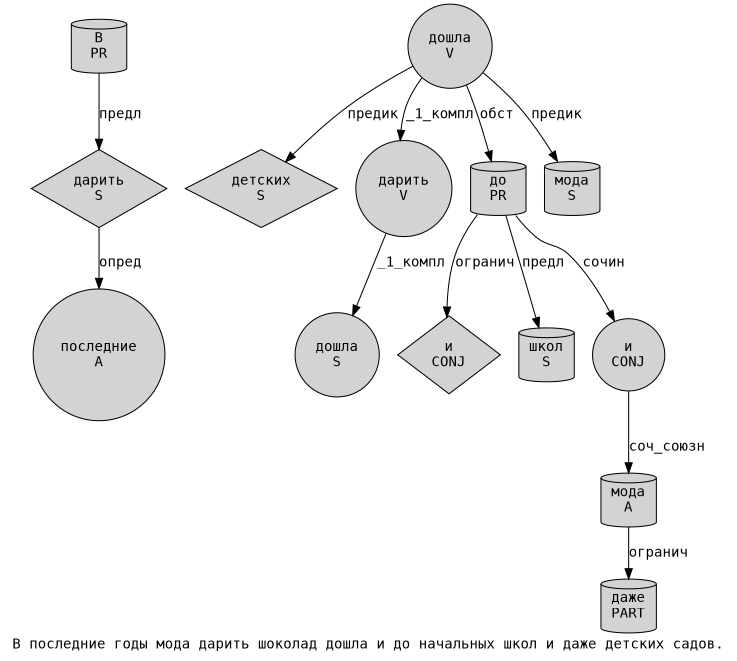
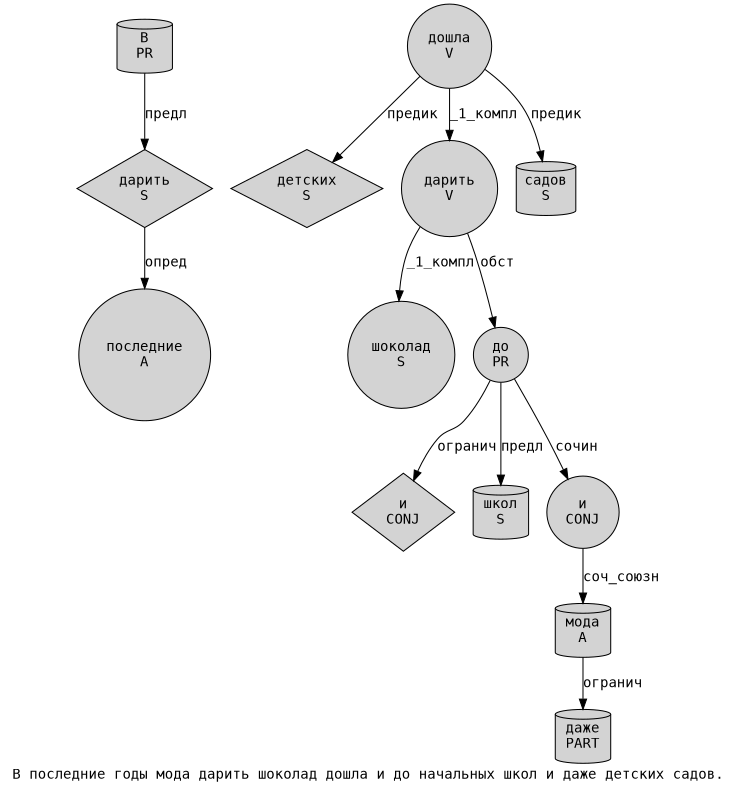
edge "дошла V" -> "до PR": now "дарить V" -> "до PR"
node "до PR": shape cylinder -> circle
node "мода S": label "мода S" -> "садов S"
node "дошла S": label "дошла S" -> "шоколад S"
